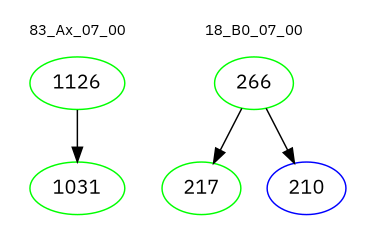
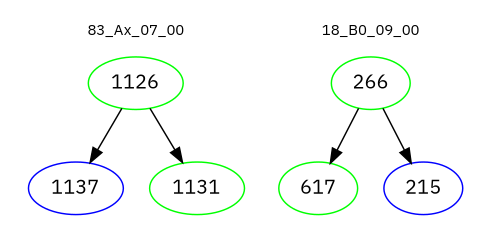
cluster "18_B0_07_00": label "18_B0_07_00" -> "18_B0_09_00"
node "1137": added
node "1031": label "1031" -> "1131"
node "217": label "217" -> "617"
node "210": label "210" -> "215"
